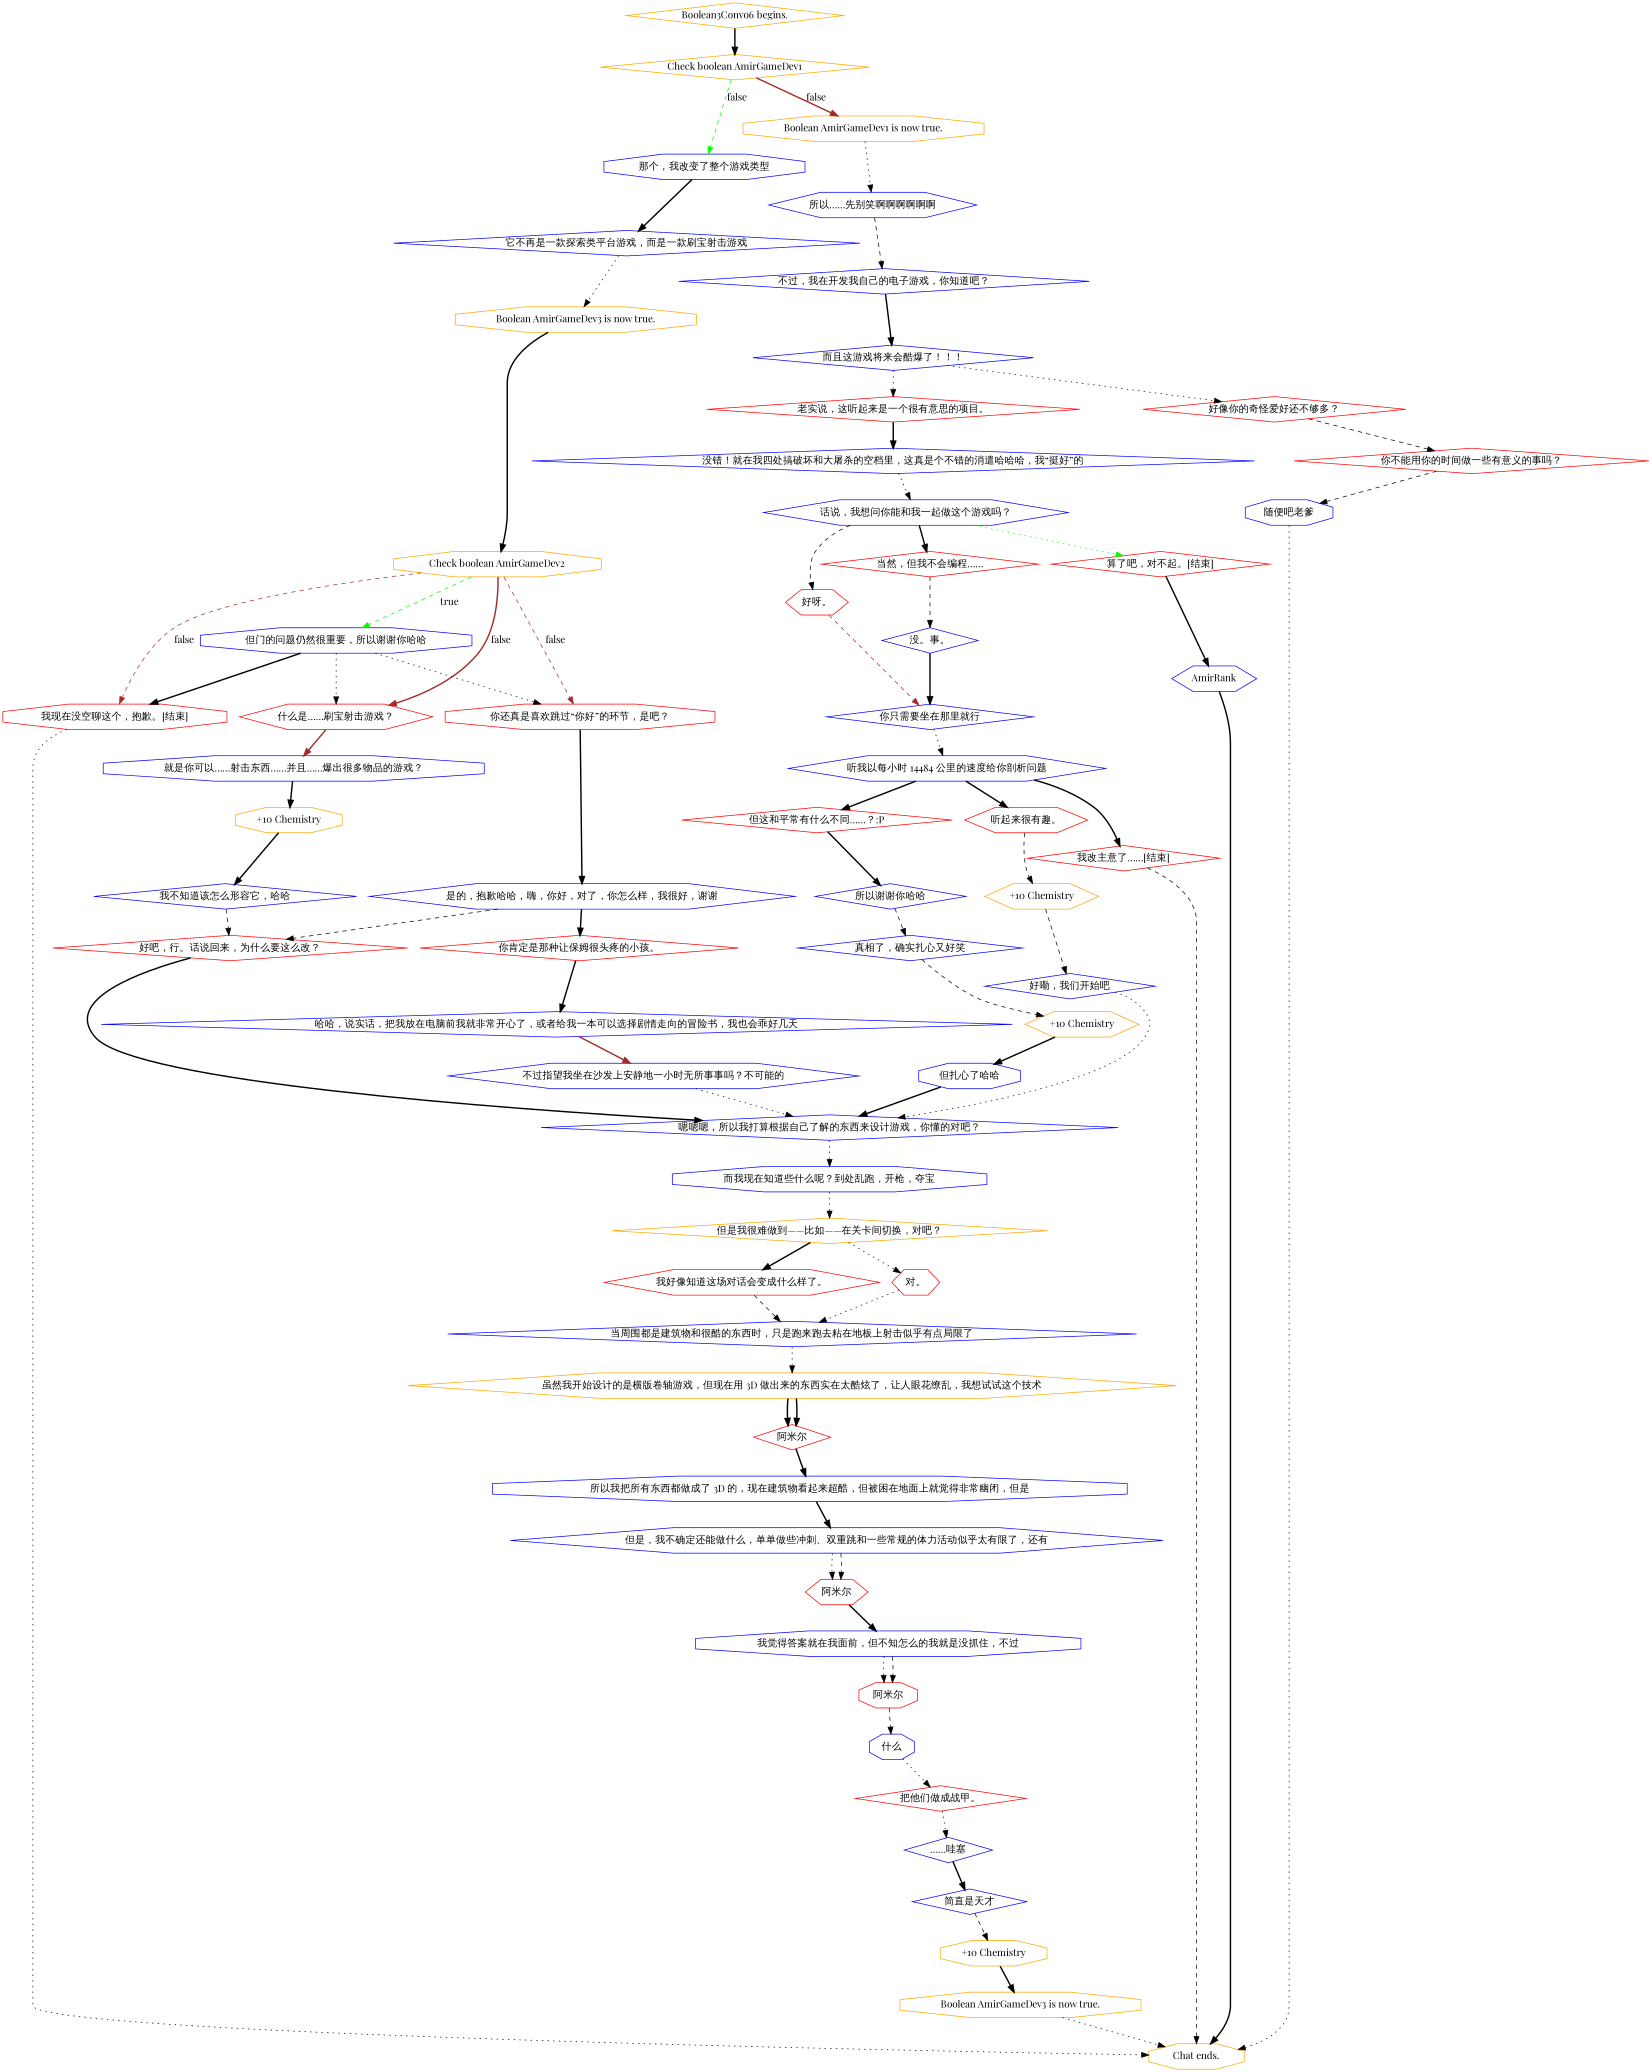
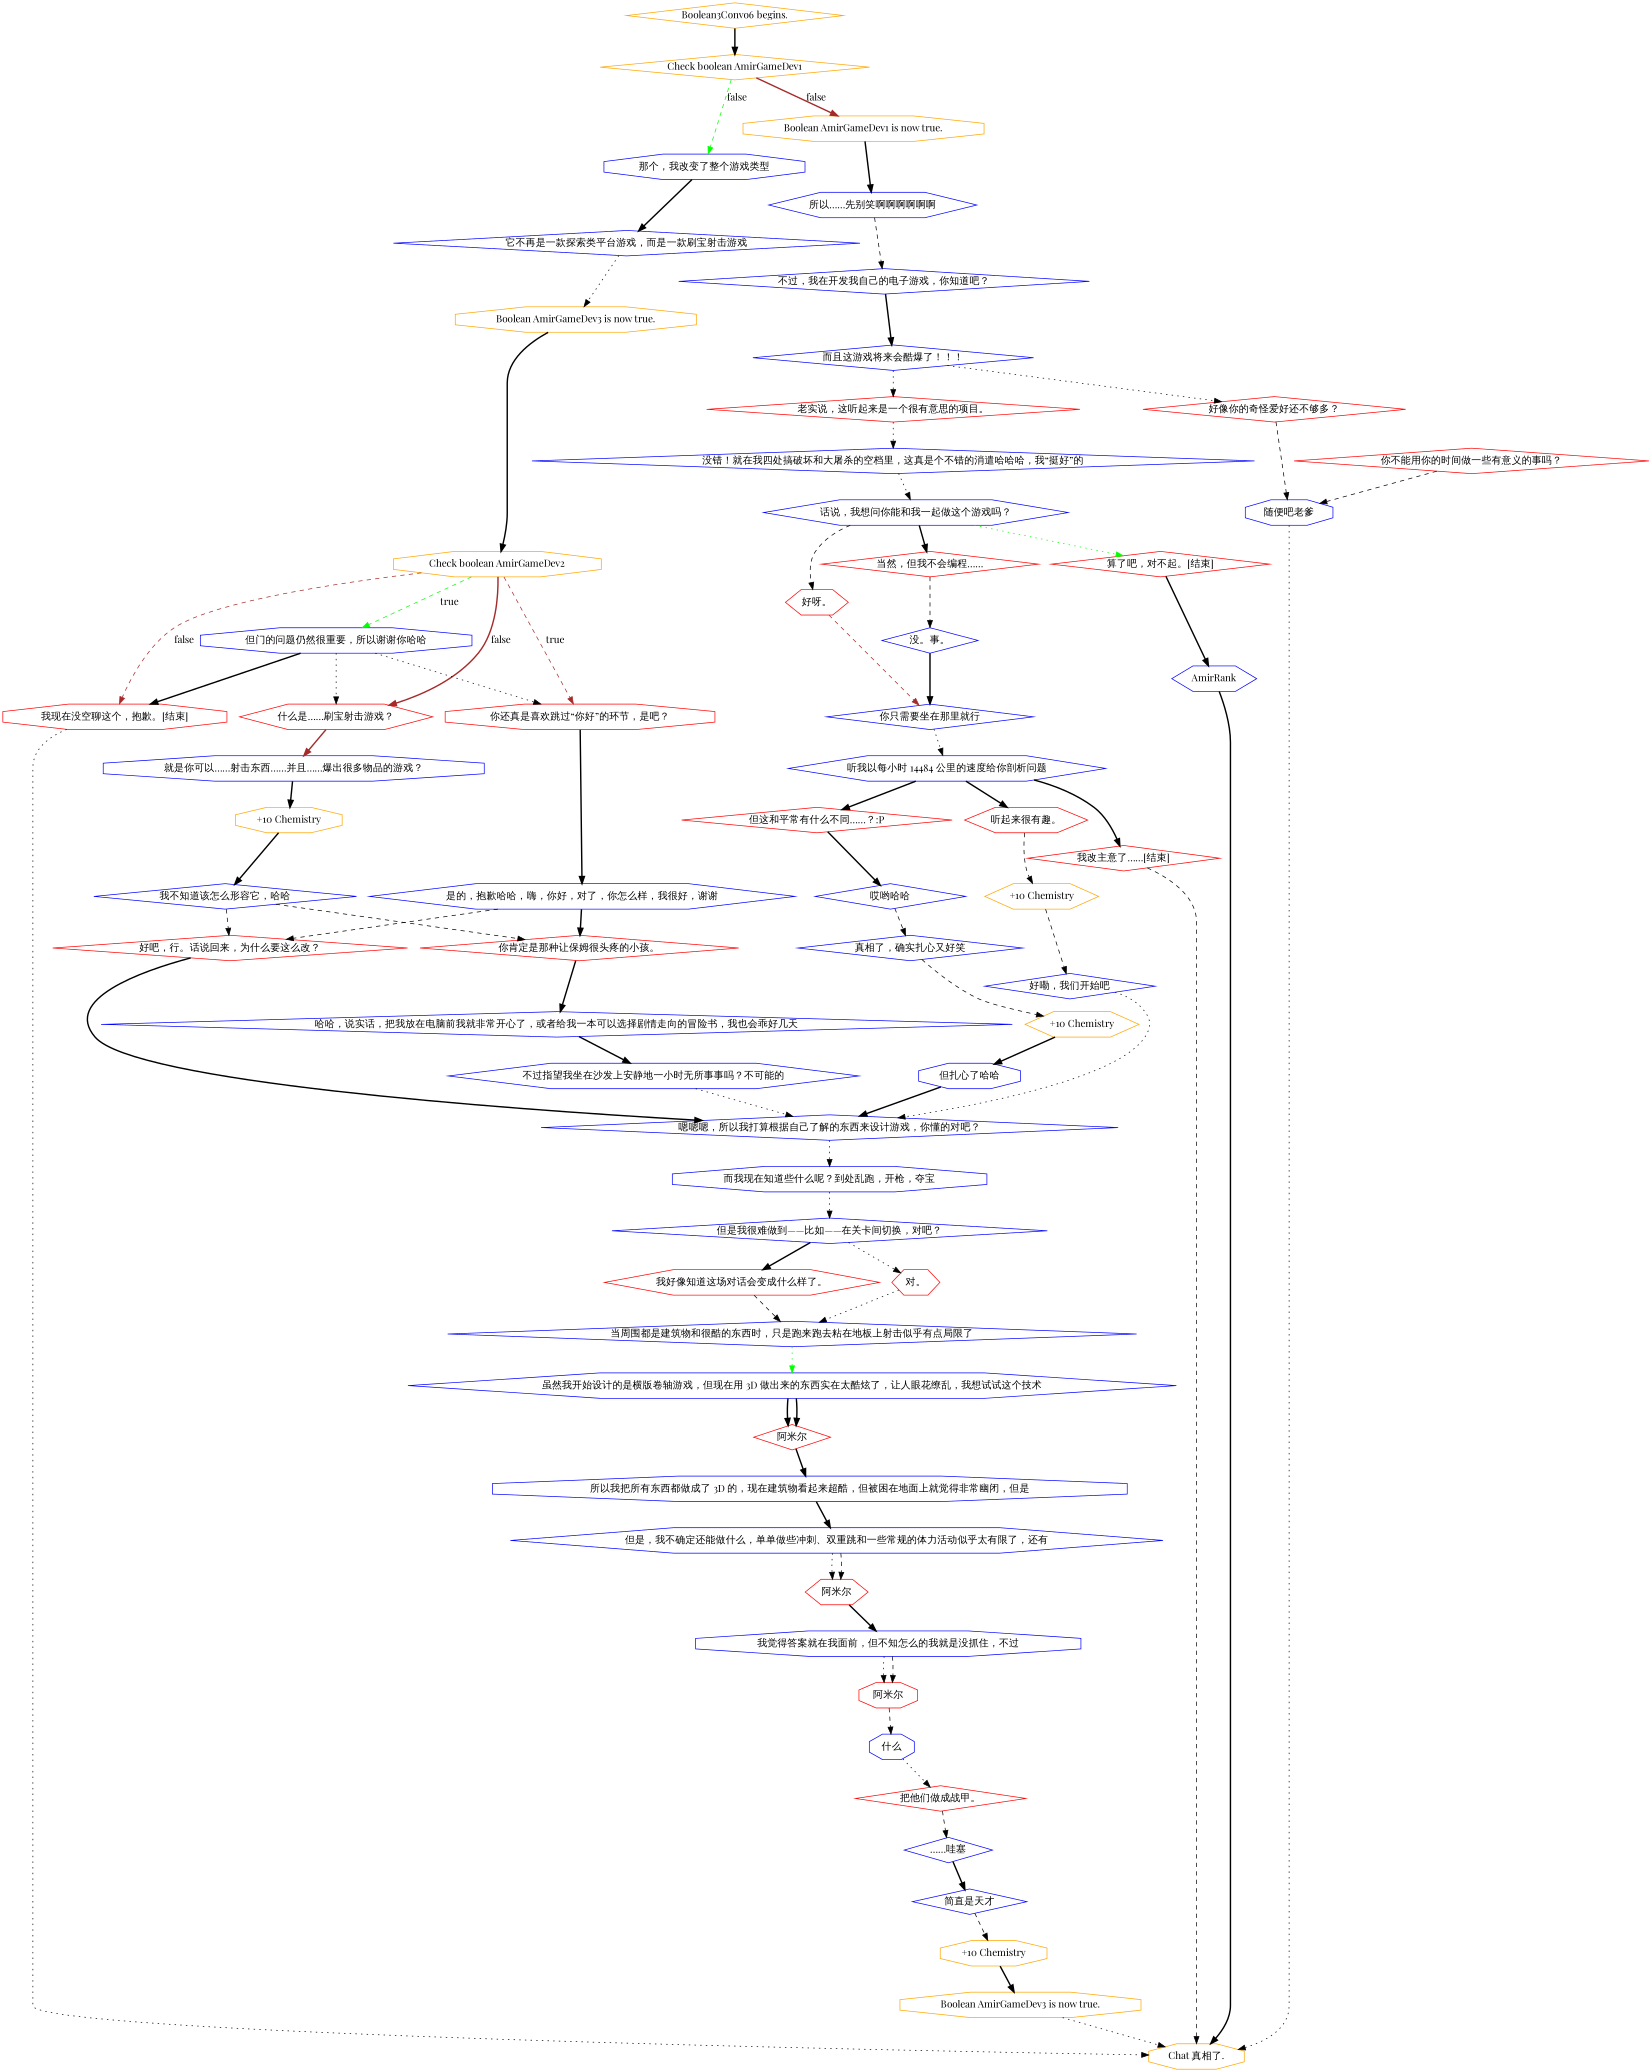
edge "Boolean AmirGameDev1 is now true." -> "所以……先别笑啊啊啊啊啊啊": style dotted -> bold
edge "老实说，这听起来是一个很有意思的项目。" -> "没错！就在我四处搞破坏和大屠杀的空档里，这真是个不错的消遣哈哈哈，我“挺好”的": style bold -> dotted
edge "好像你的奇怪爱好还不够多？" -> "你不能用你的时间做一些有意义的事吗？": now "好像你的奇怪爱好还不够多？" -> "随便吧老爹"
edge "Check boolean AmirGameDev2" -> "你还真是喜欢跳过“你好”的环节，是吧？": label "false" -> "true"
node "所以谢谢你哈哈": label "所以谢谢你哈哈" -> "哎哟哈哈"
edge "我不知道该怎么形容它，哈哈" -> "你肯定是那种让保姆很头疼的小孩。": added
edge "哈哈，说实话，把我放在电脑前我就非常开心了，或者给我一本可以选择剧情走向的冒险书，我也会乖好几天" -> "不过指望我坐在沙发上安静地一小时无所事事吗？不可能的": color brown -> black
node "但是我很难做到——比如——在关卡间切换，对吧？": color orange -> blue
edge "当周围都是建筑物和很酷的东西时，只是跑来跑去粘在地板上射击似乎有点局限了" -> "虽然我开始设计的是横版卷轴游戏，但现在用 3D 做出来的东西实在太酷炫了，让人眼花缭乱，我想试试这个技术": color black -> green
node "虽然我开始设计的是横版卷轴游戏，但现在用 3D 做出来的东西实在太酷炫了，让人眼花缭乱，我想试试这个技术": color orange -> blue
edge "把他们做成战甲。" -> "……哇塞": style dotted -> dashed
node "Chat ends.": label "Chat ends." -> "Chat 真相了."
